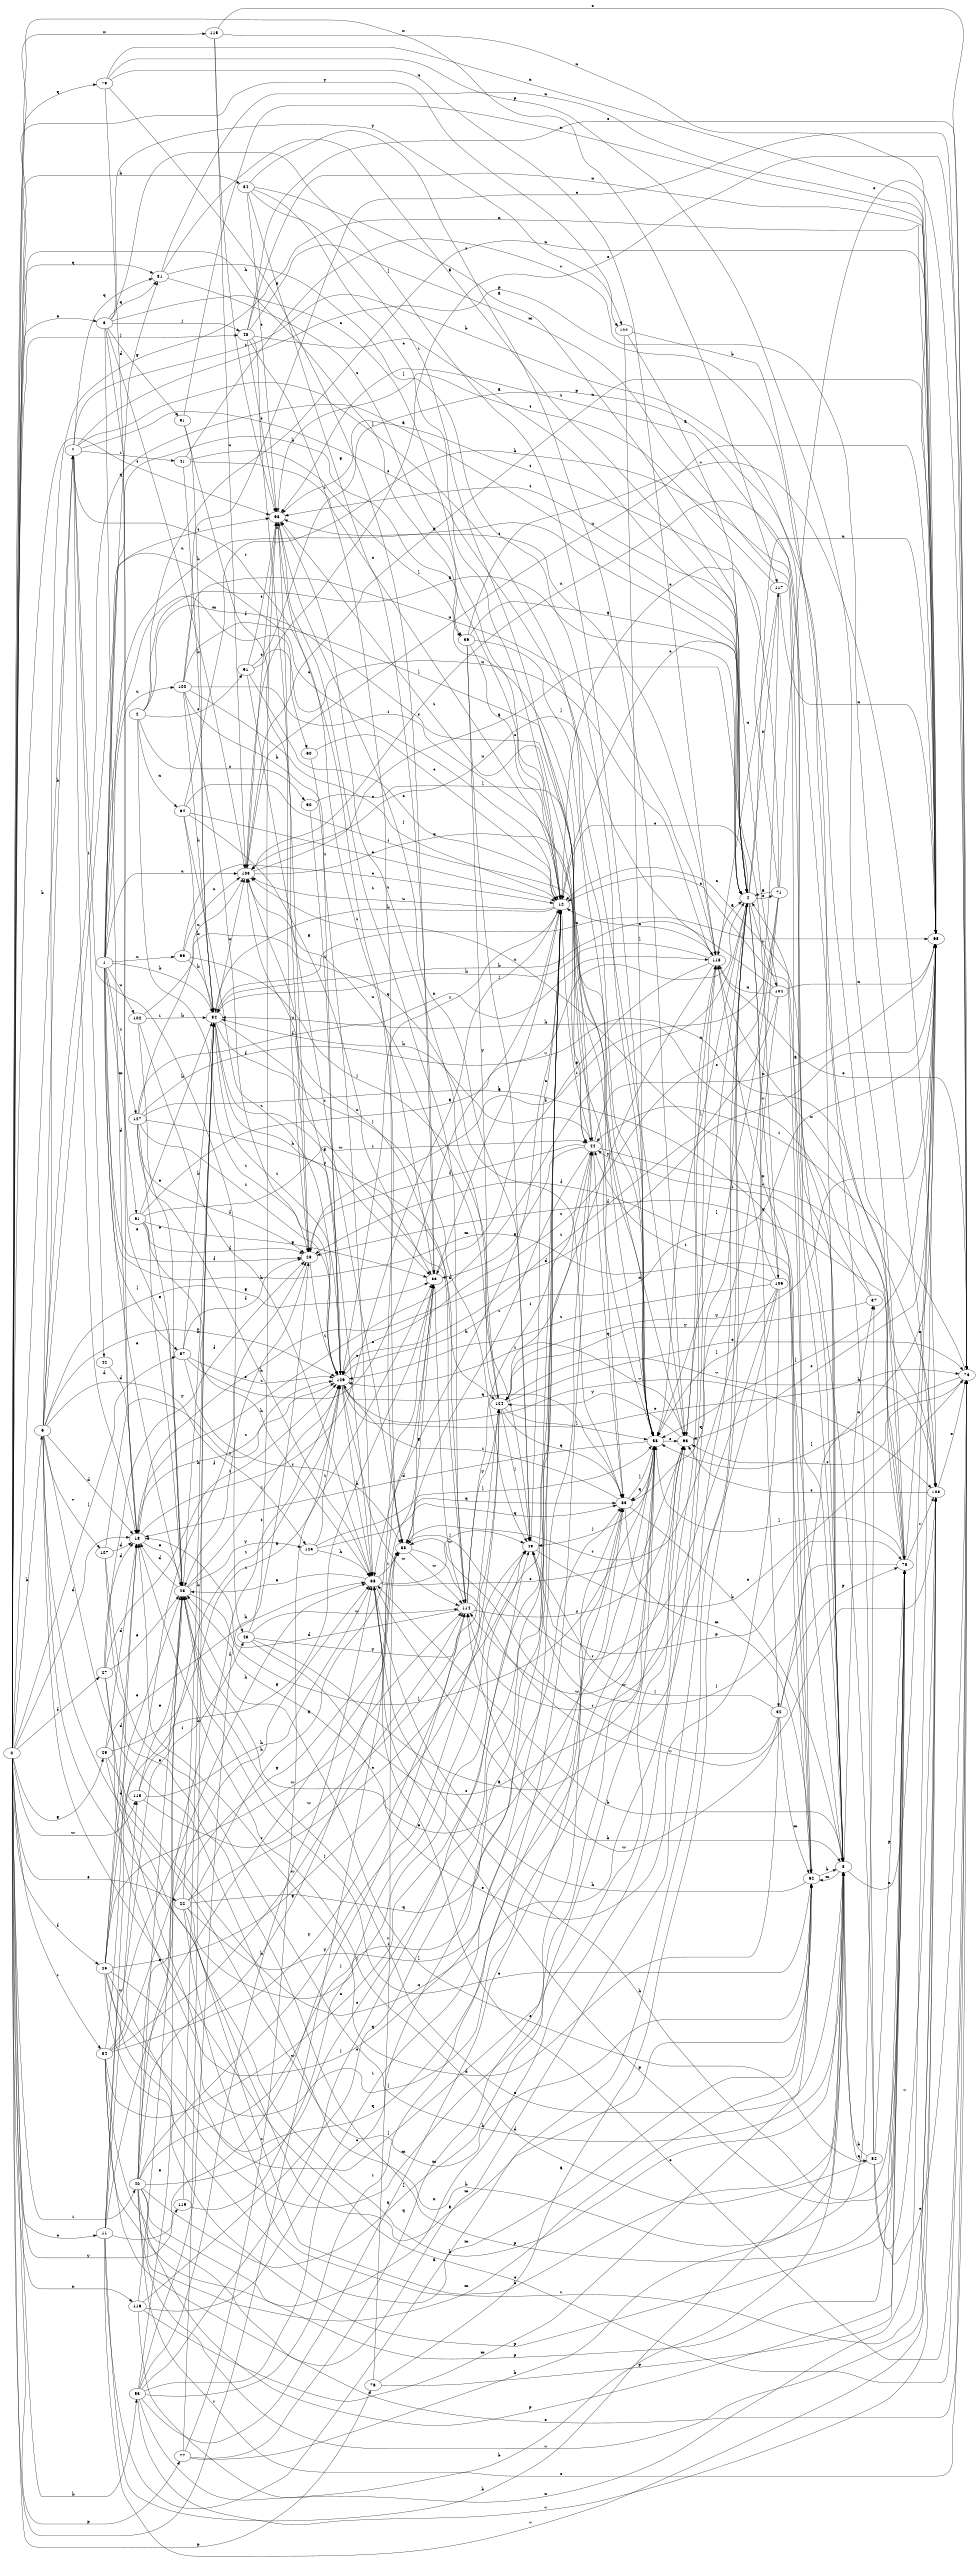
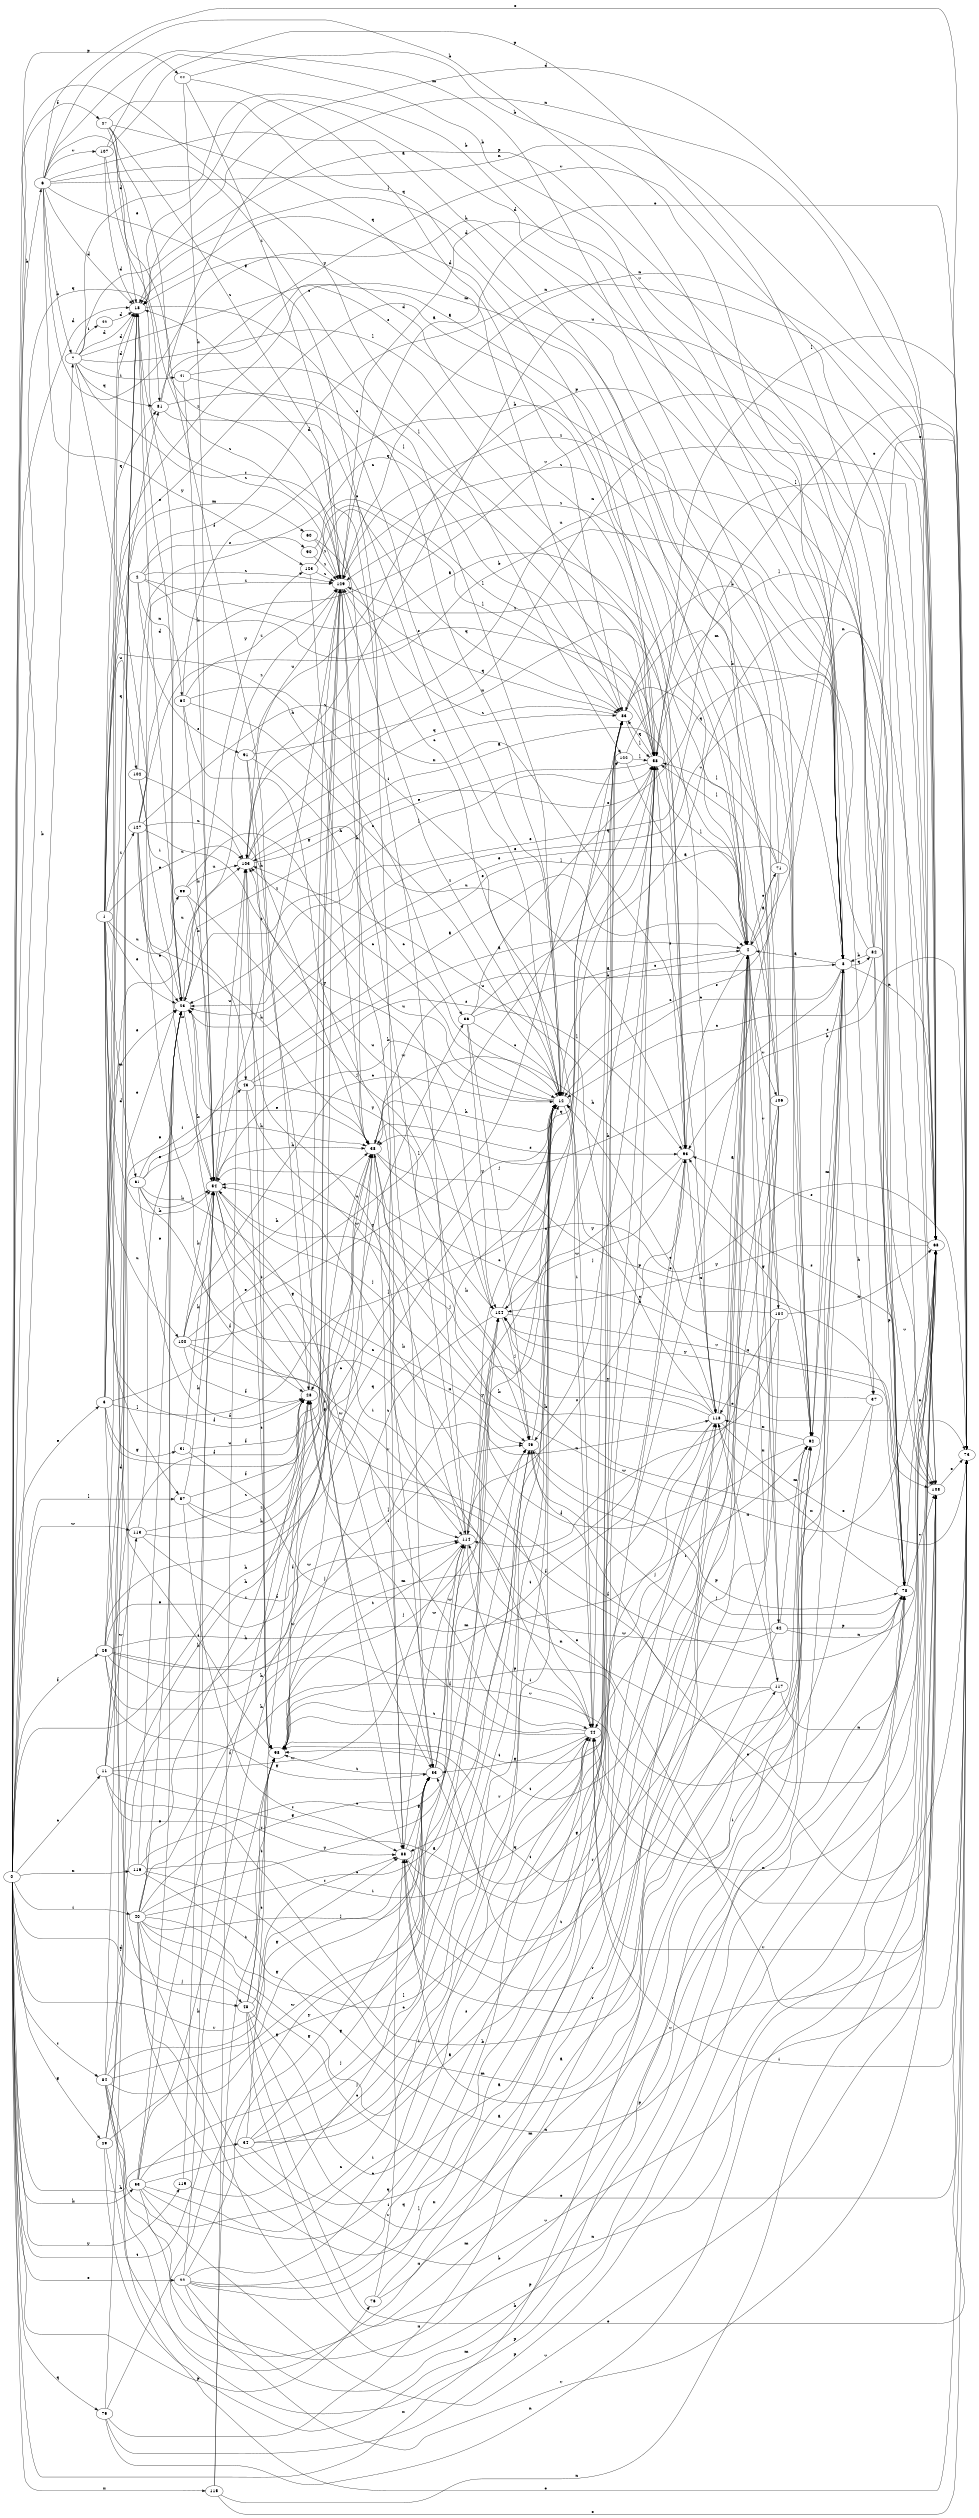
edge "106" -> "103": now "93" -> "103"
